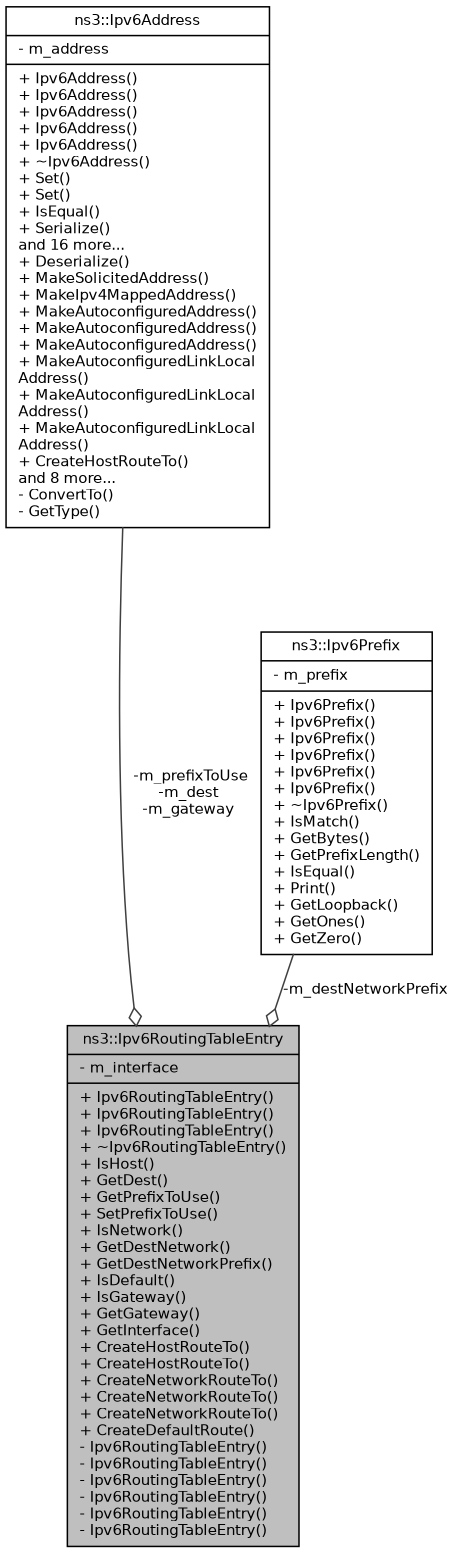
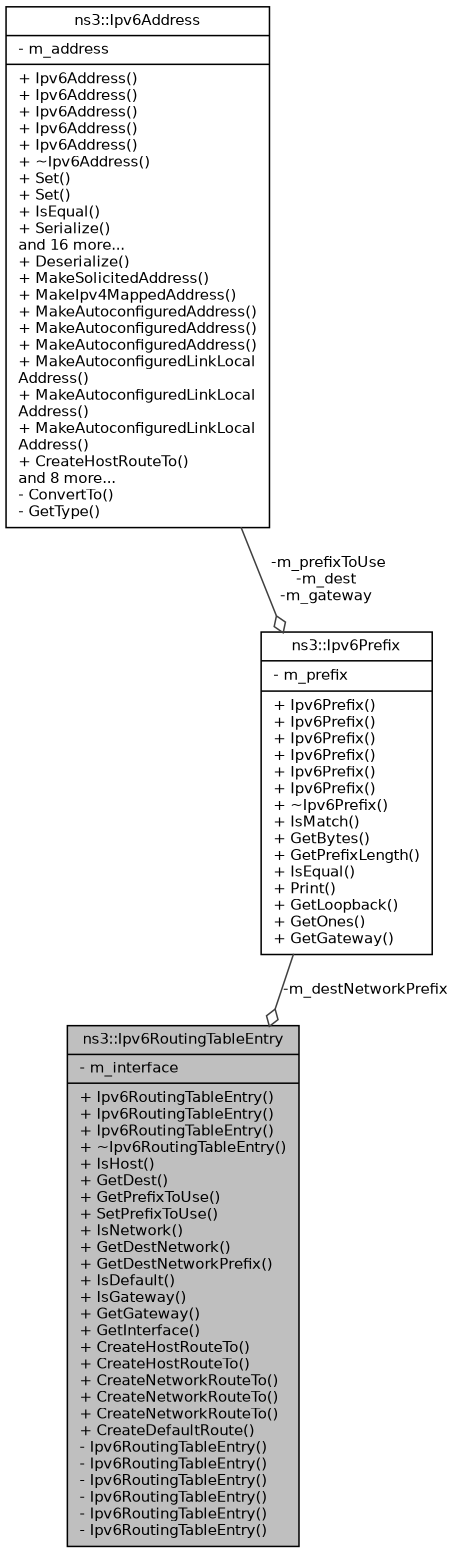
edge "ns3::Ipv6Address" -> "ns3::Ipv6RoutingTableEntry": now "ns3::Ipv6Address" -> "ns3::Ipv6Prefix"
node "ns3::Ipv6Prefix": text "+ GetZero()" -> "+ GetGateway()"
